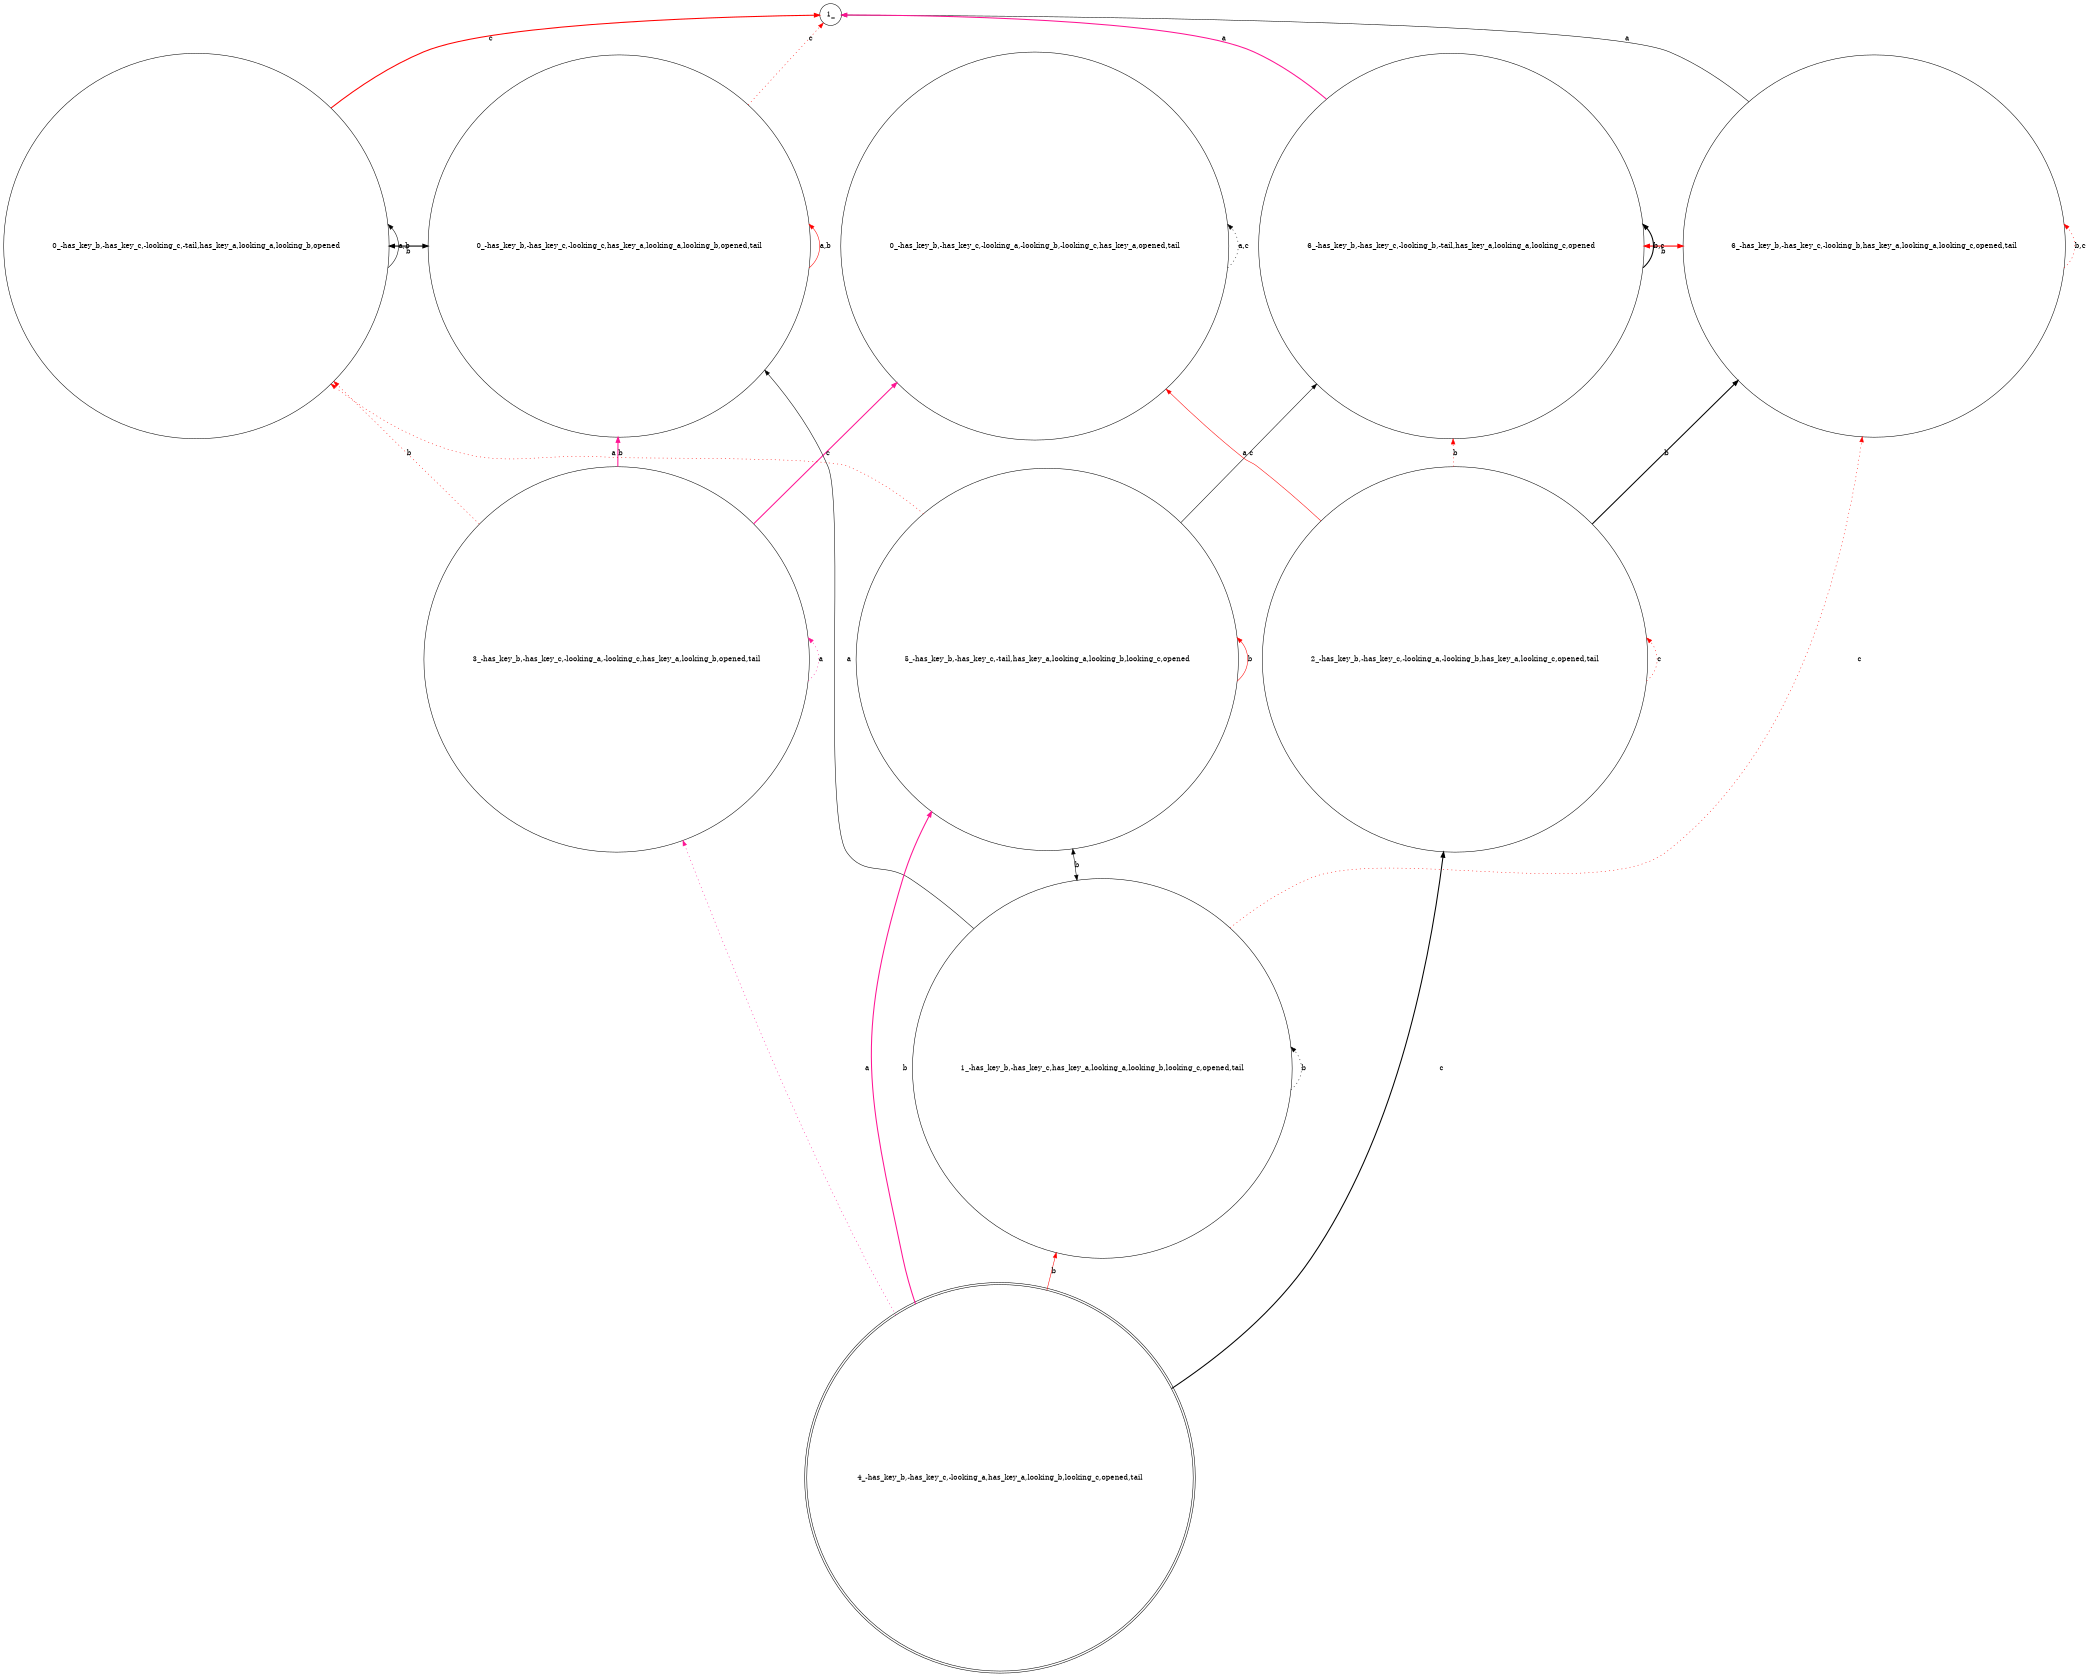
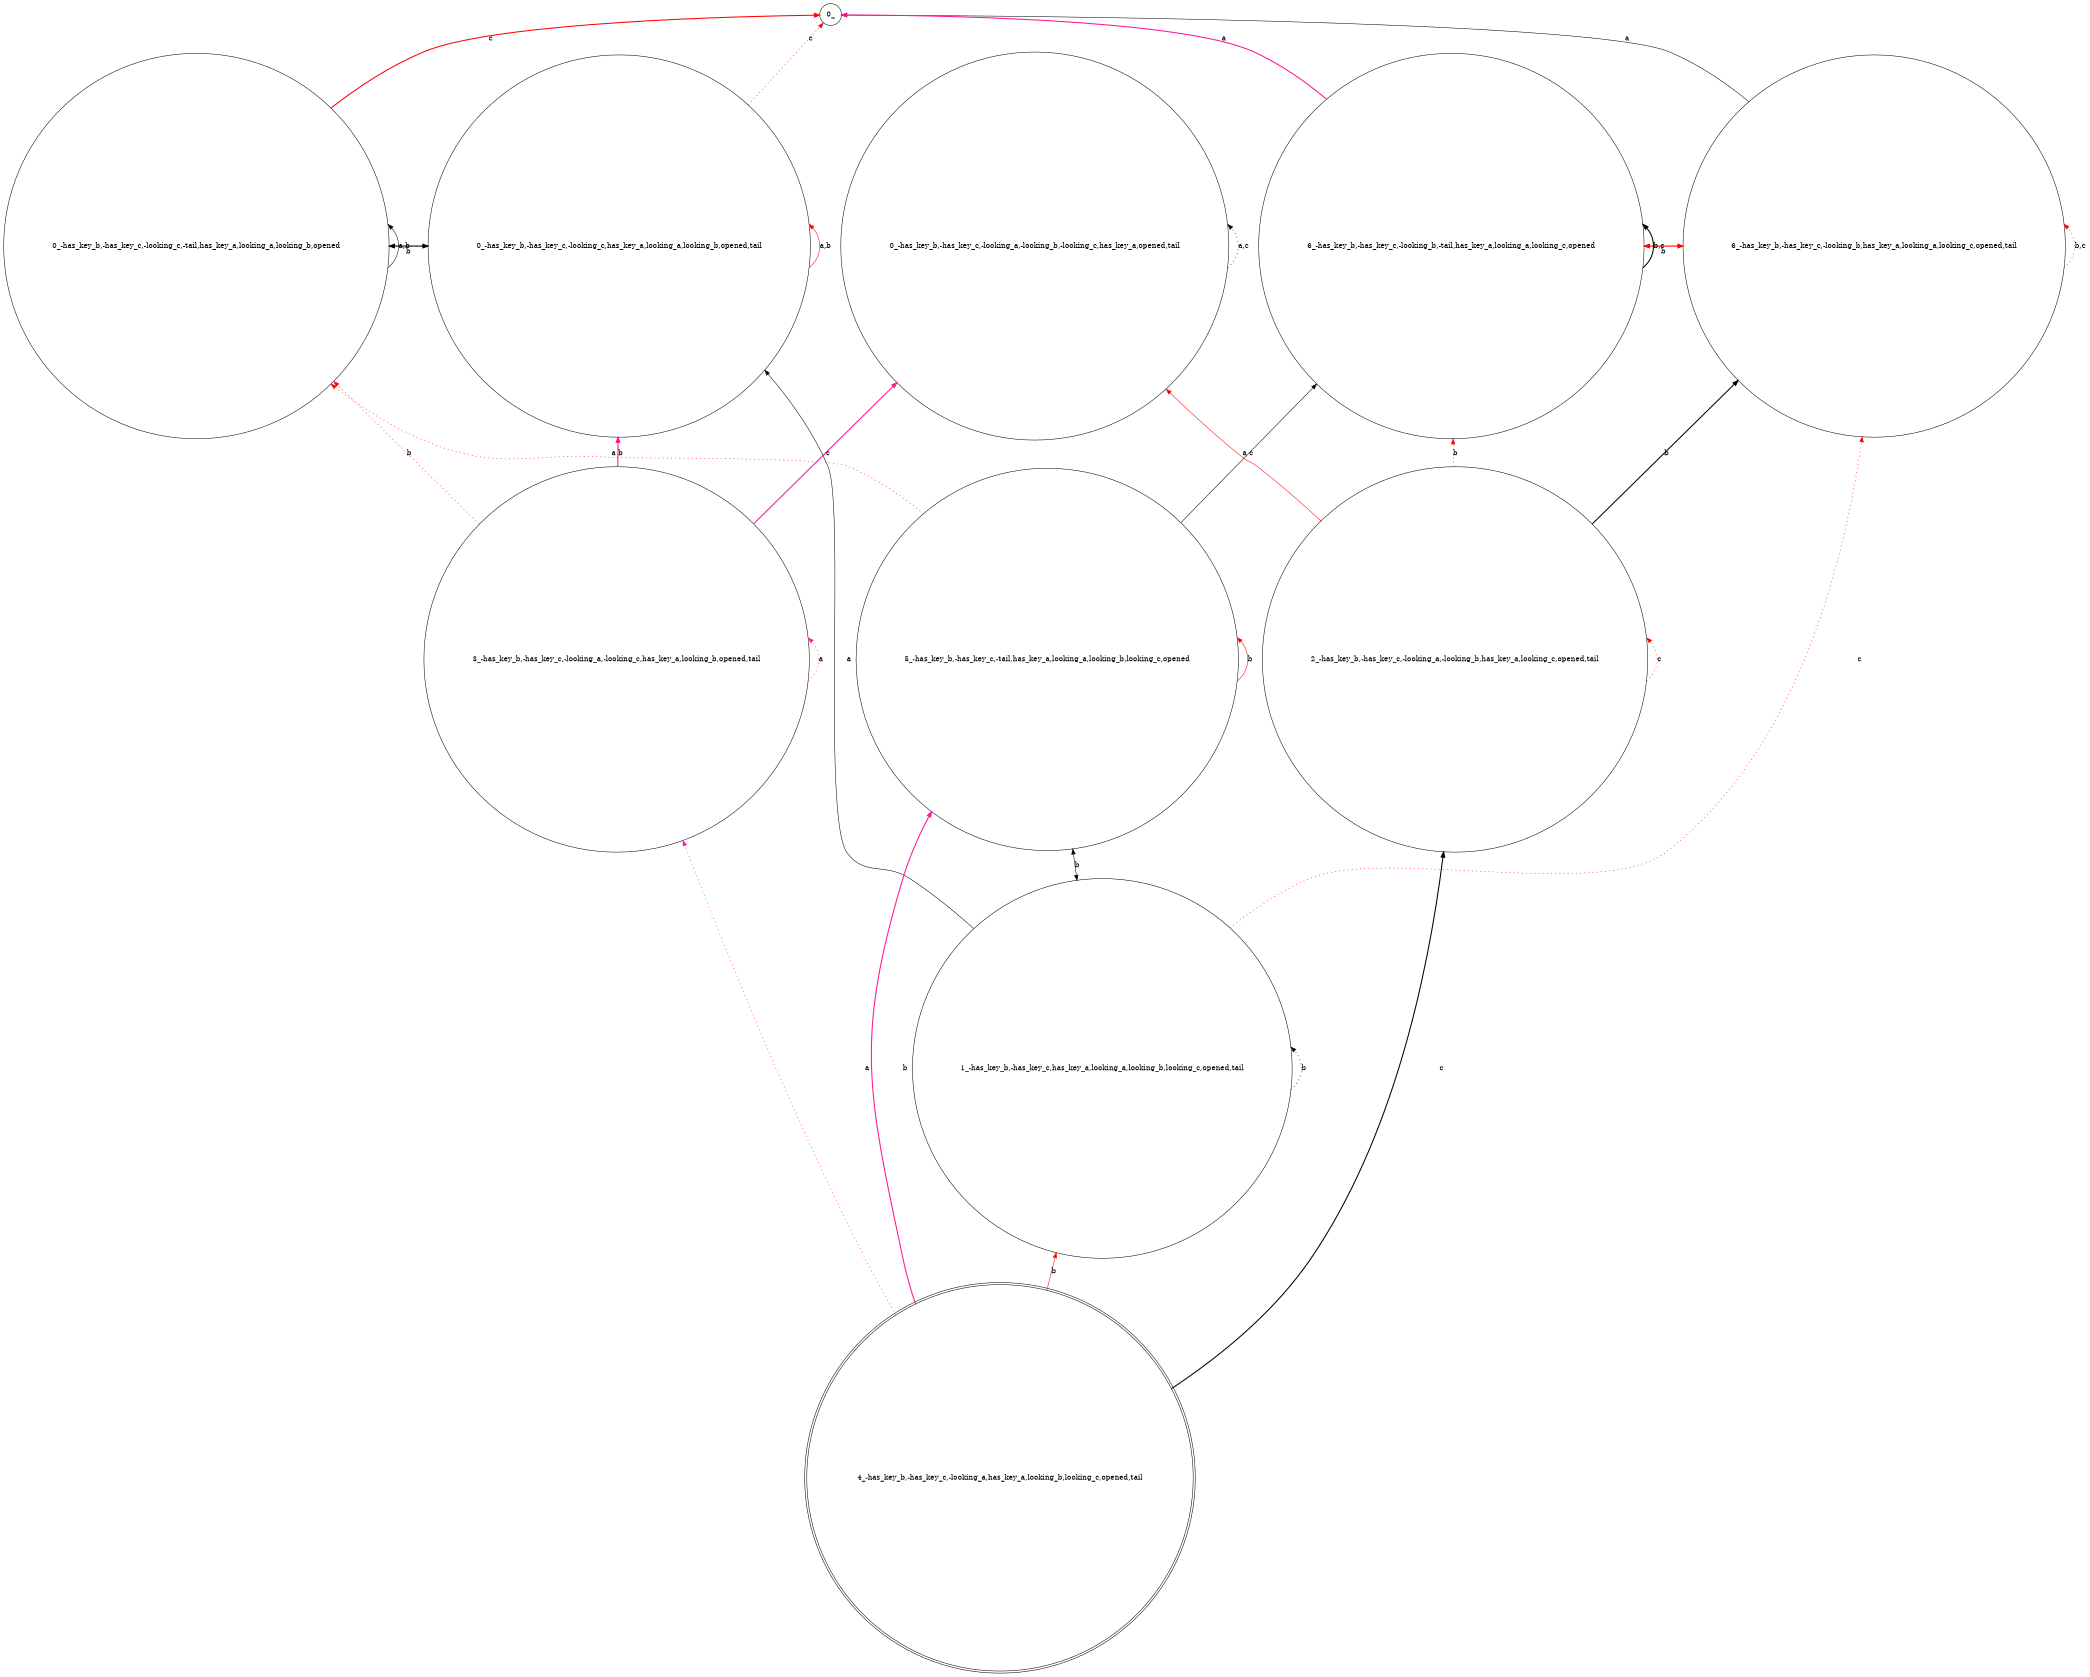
node "1_": label "1_" -> "0_"
